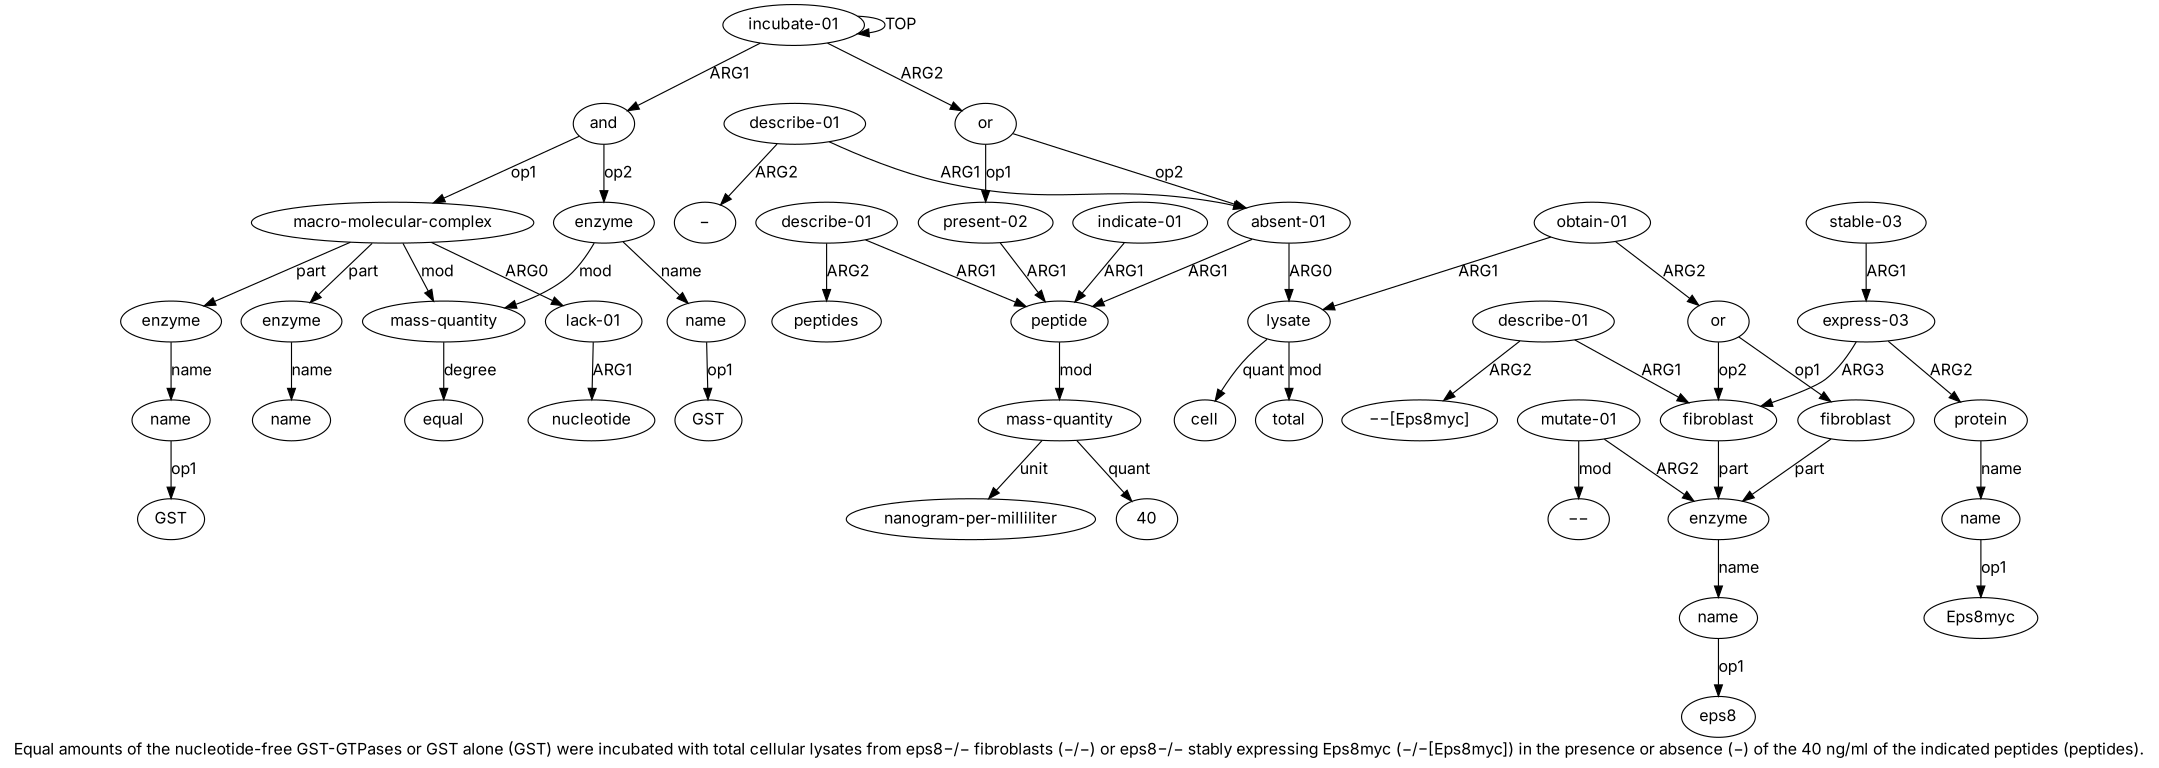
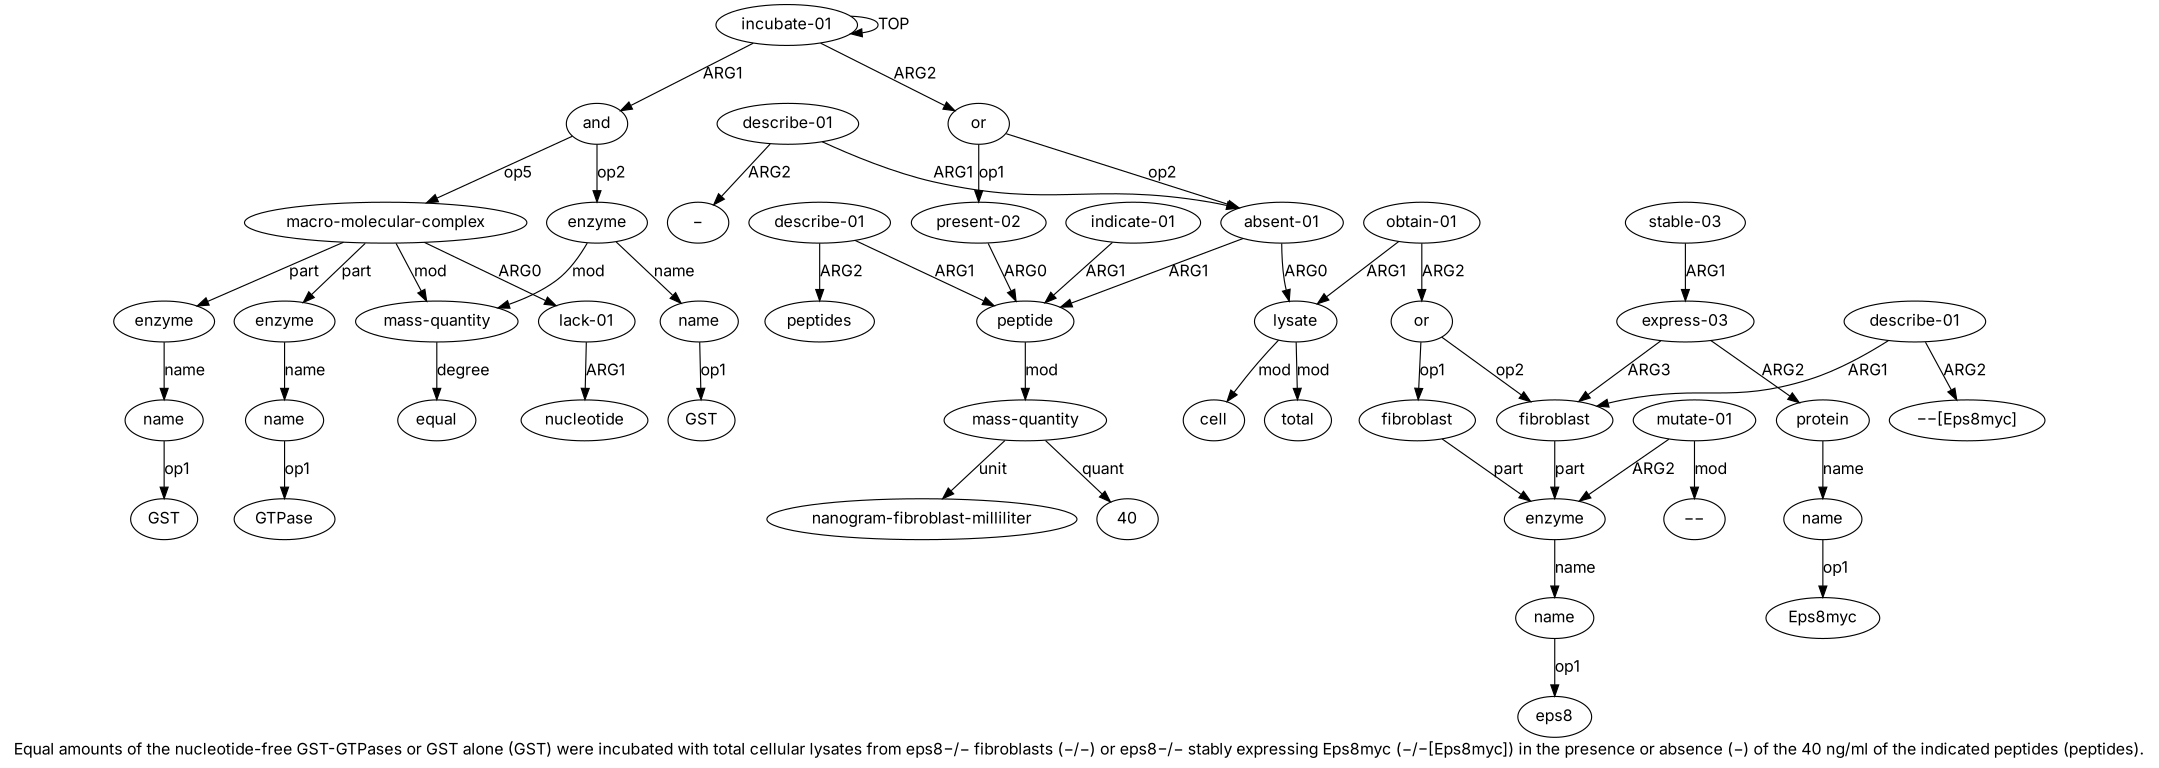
edge "and" -> "macro-molecular-complex": label "op1" -> "op5"
edge "present-02" -> "peptide": label "ARG1" -> "ARG0"
edge "lysate" -> "cell": label "quant" -> "mod"
node "GTPase": added
node "nanogram-per-milliliter": label "nanogram-per-milliliter" -> "nanogram-fibroblast-milliliter"
